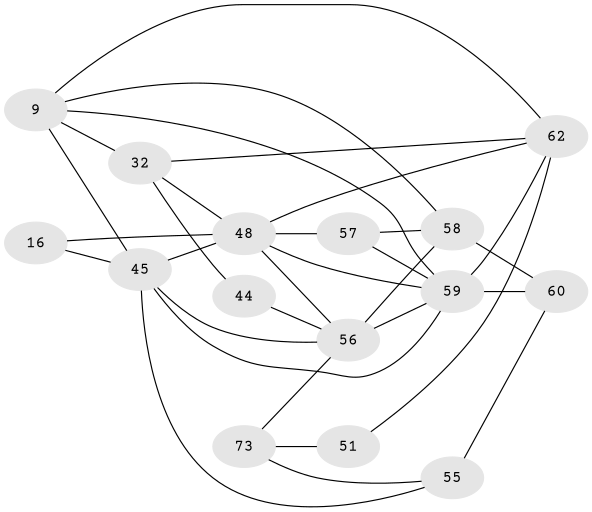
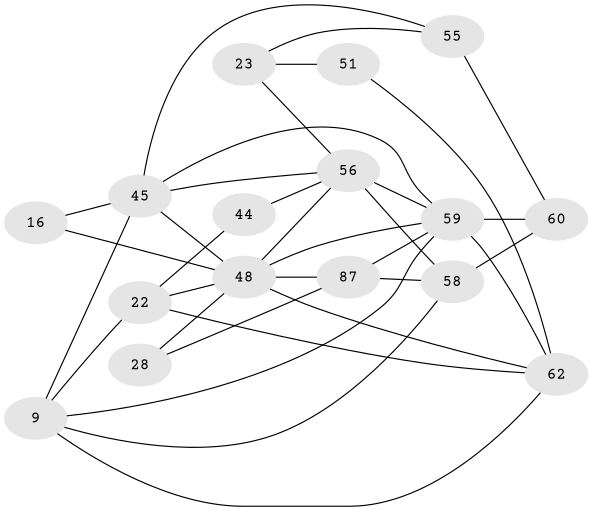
node "32": label "32" -> "22"
node "57": label "57" -> "87"
node "28": added
node "73": label "73" -> "23"
